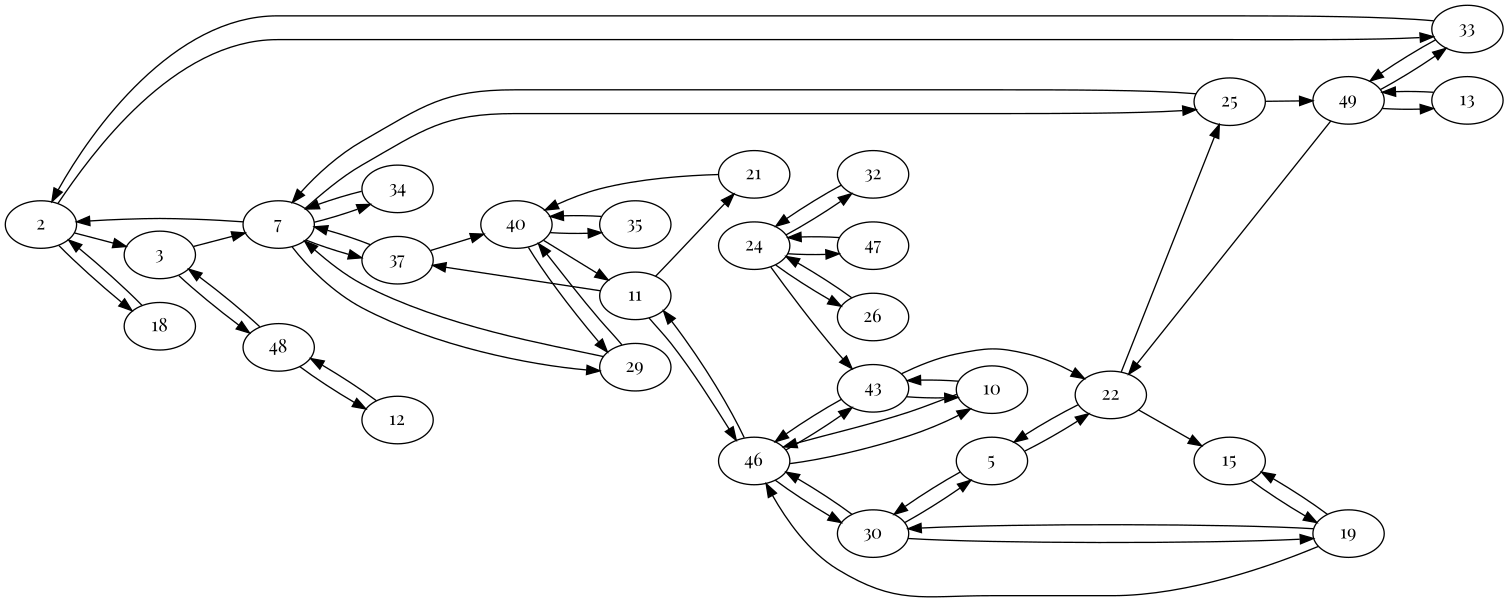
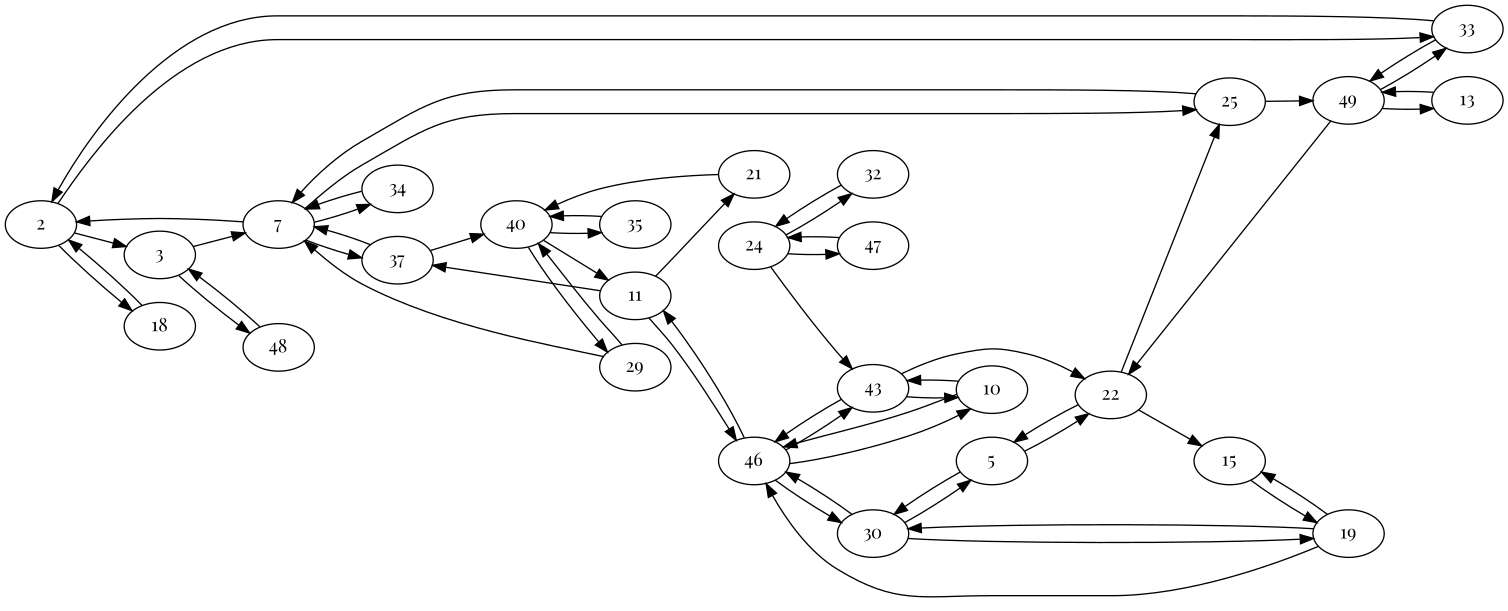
node "26": removed
edge "7" -> "29": removed
node "12": removed
